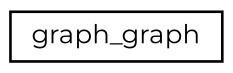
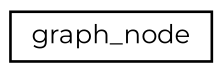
node "graph_graph": label "graph_graph" -> "graph_node"
